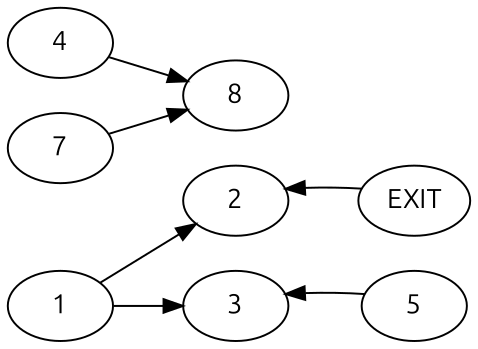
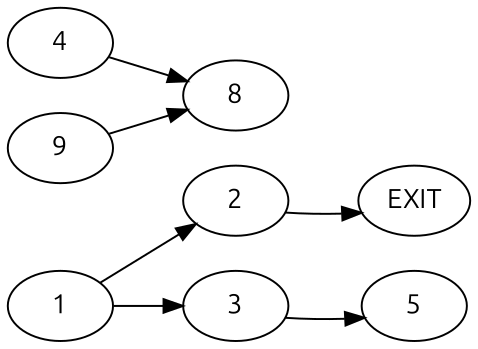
node "7": label "7" -> "9"
edge "EXIT" -> "2": reversed
edge "5" -> "3": reversed
